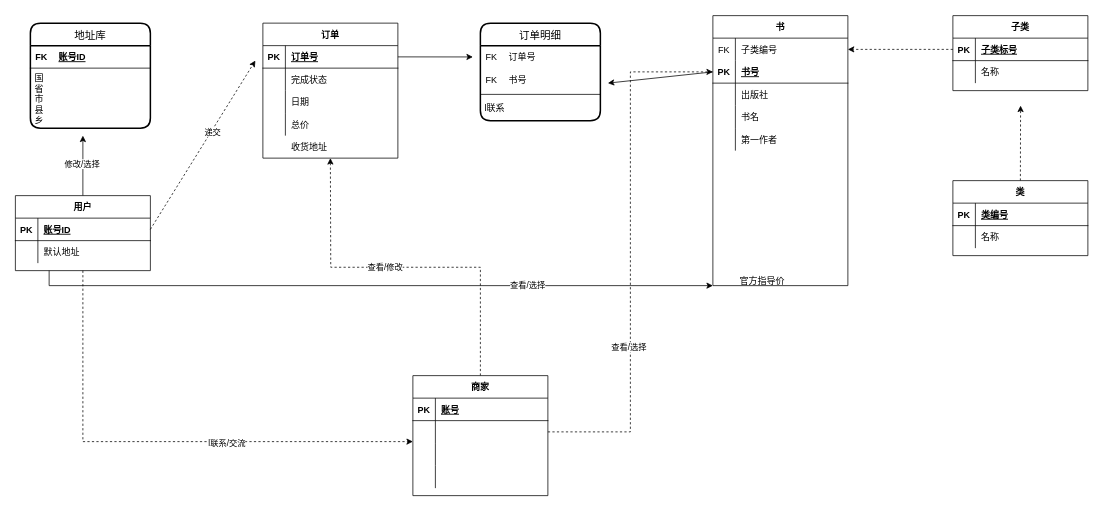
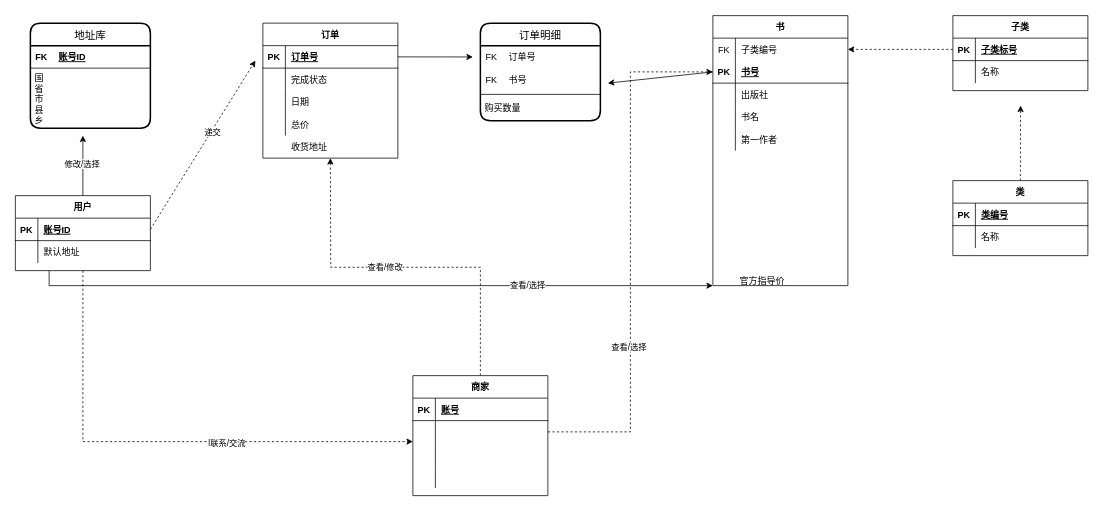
node "l联系": label "l联系" -> "购买数量"
